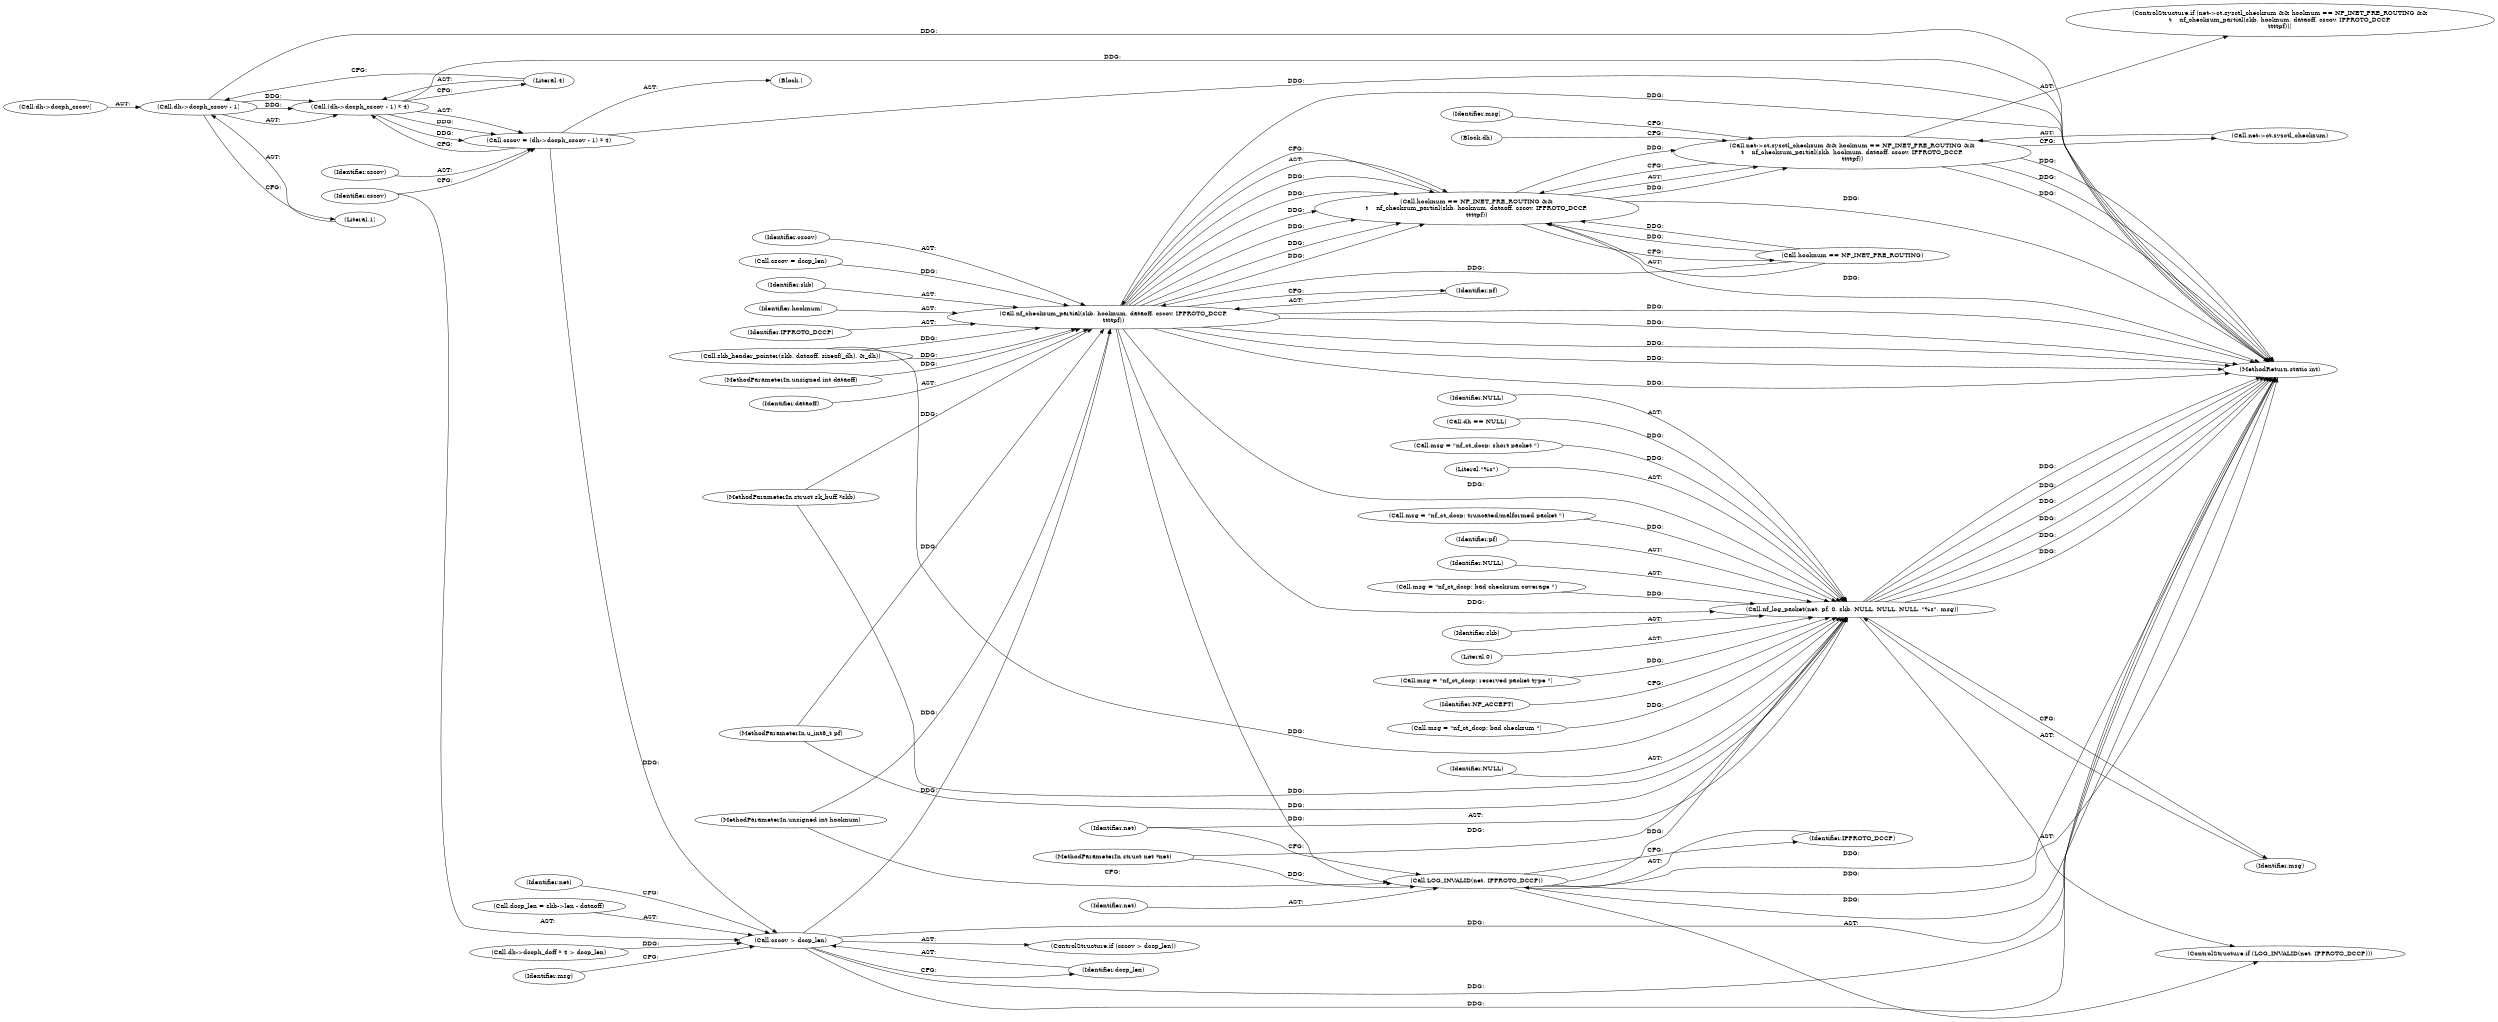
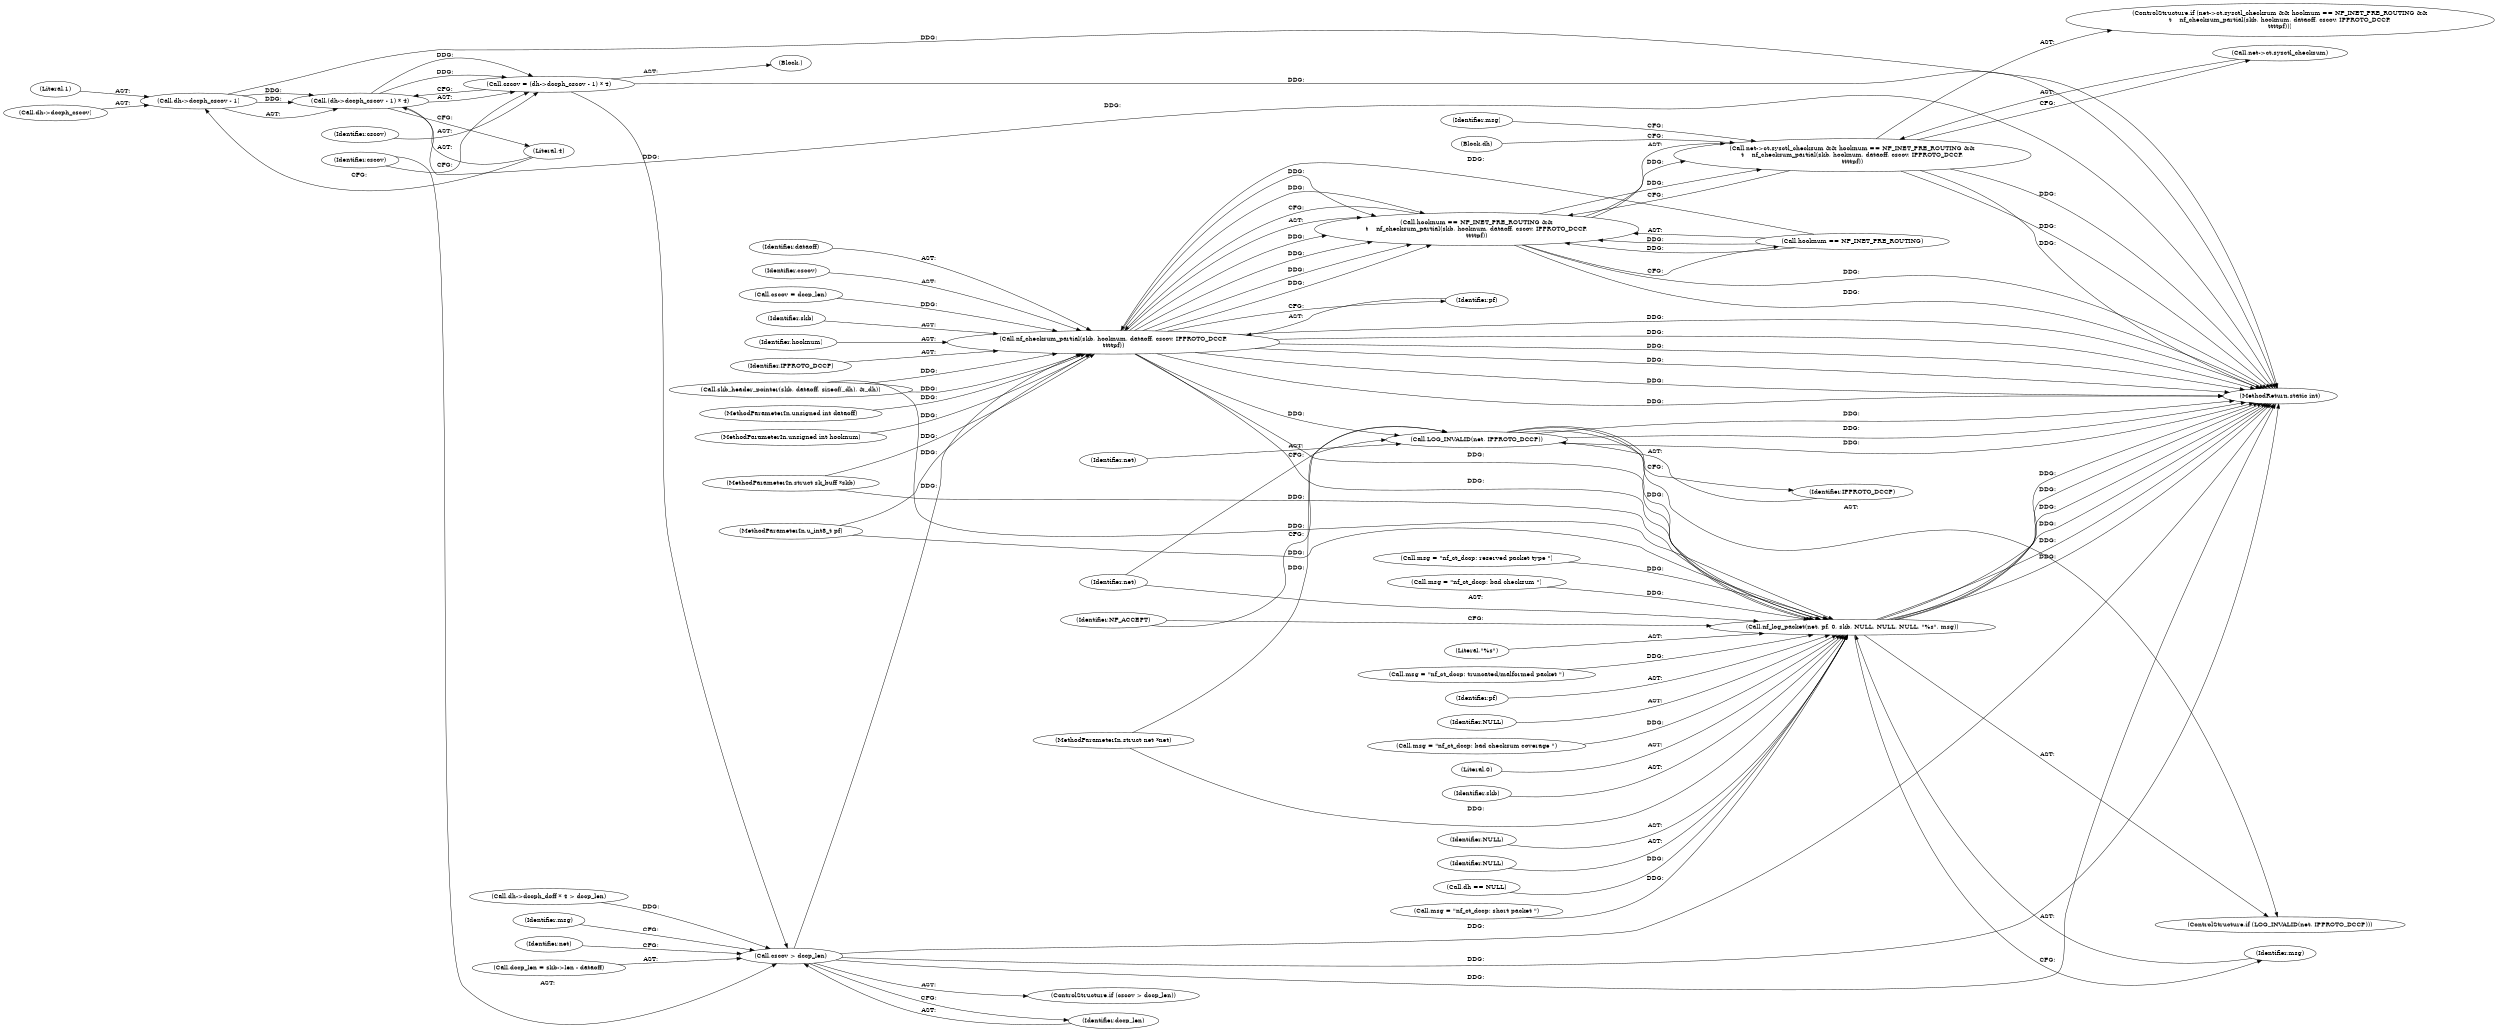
edge "(Call,dh->dccph_cscov - 1)" -> "(Literal,1)": removed, label "CFG:"
edge "(MethodParameterIn,unsigned int hooknum)" -> "(Call,LOG_INVALID(net, IPPROTO_DCCP))": now "(Identifier,NF_ACCEPT)" -> "(Call,LOG_INVALID(net, IPPROTO_DCCP))"
